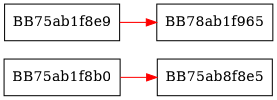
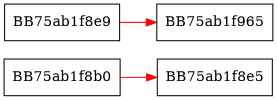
node "BB78ab1f965": label "BB78ab1f965" -> "BB75ab1f965"
node "BB75ab8f8e5": label "BB75ab8f8e5" -> "BB75ab1f8e5"
